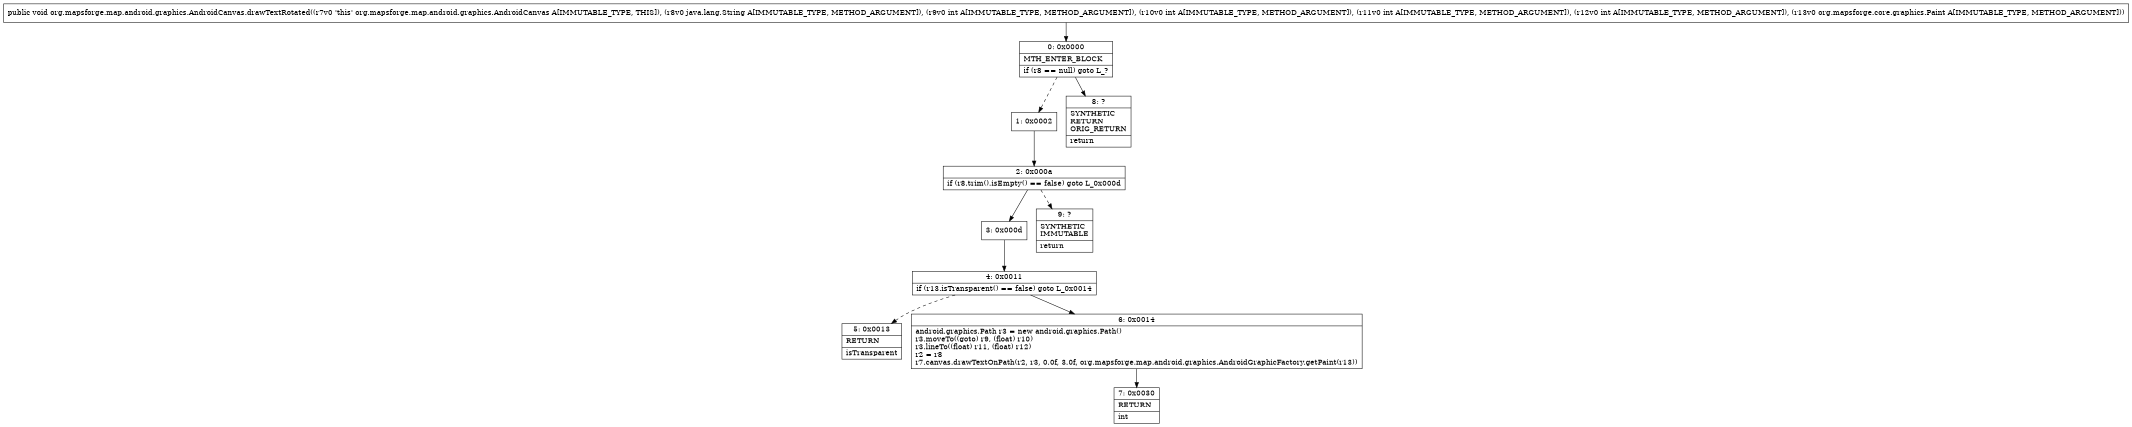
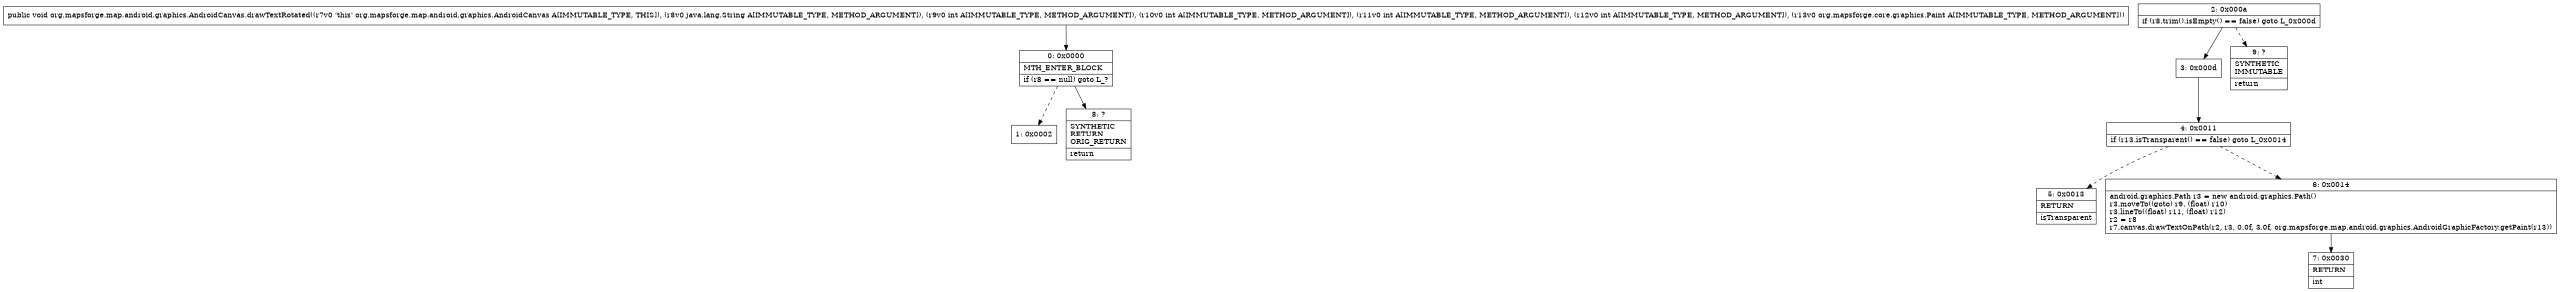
edge "1: 0x0002" -> "2: 0x000a": removed
edge "4: 0x0011" -> "6: 0x0014": style solid -> dashed
